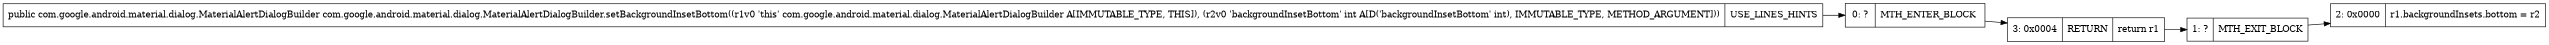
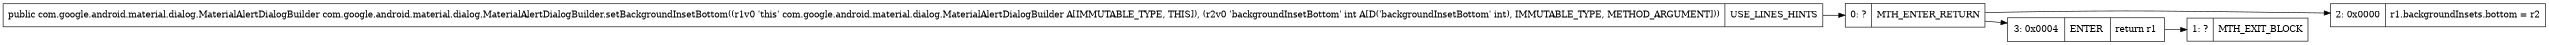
node "0: ?": text "MTH_ENTER_BLOCK" -> "MTH_ENTER_RETURN"
edge "1: ?" -> "2: 0x0000": now "0: ?" -> "2: 0x0000"
node "3: 0x0004": text "RETURN" -> "ENTER"
